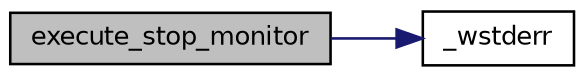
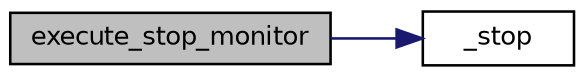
node "_wstderr": label "_wstderr" -> "_stop"
